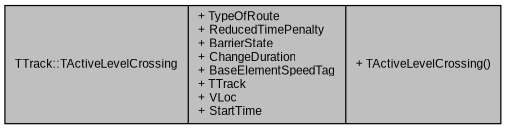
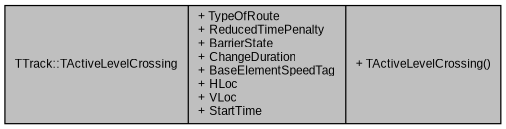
node "TTrack::TActiveLevelCrossing": text "+ TTrack" -> "+ HLoc"
